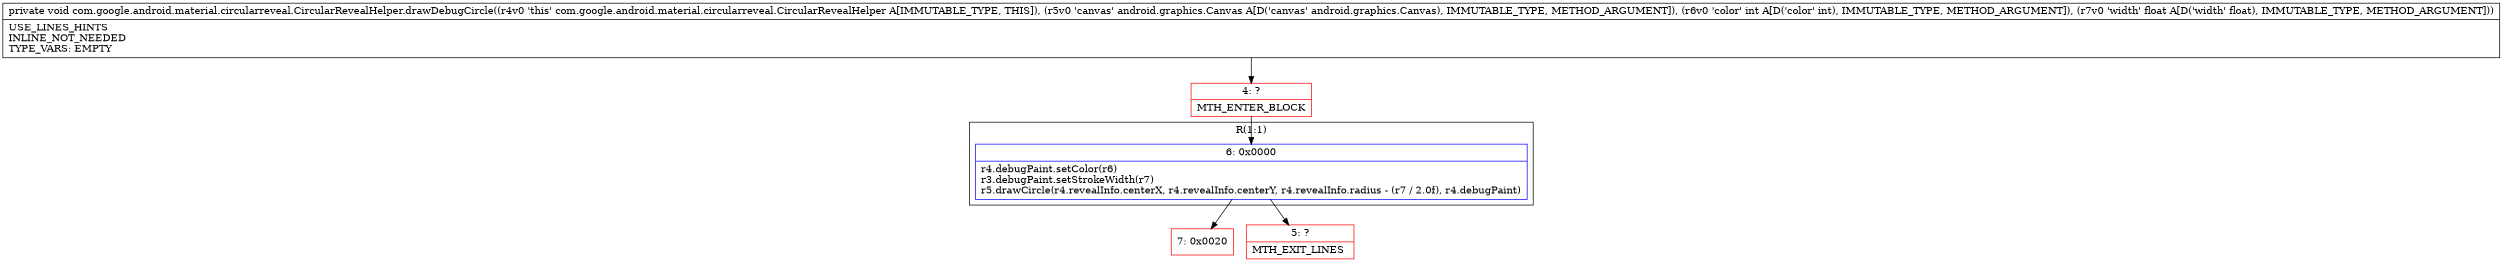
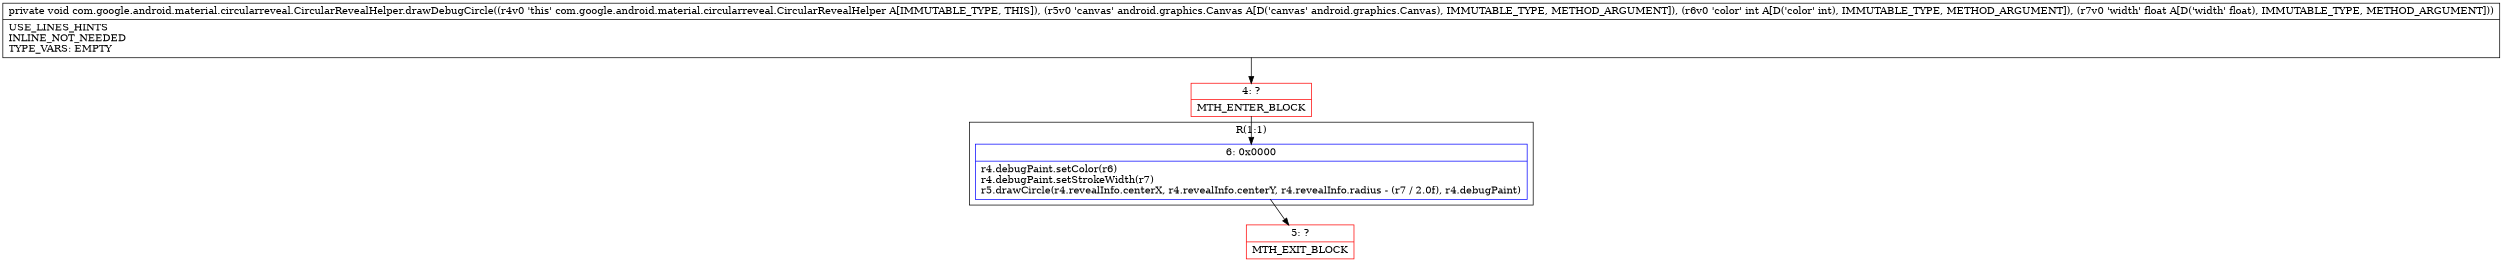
node "6: 0x0000": text "r3.debugPaint.setStrokeWidth(r7)" -> "r4.debugPaint.setStrokeWidth(r7)"
node "7: 0x0020": removed
node "5: ?": text "MTH_EXIT_LINES" -> "MTH_EXIT_BLOCK"
